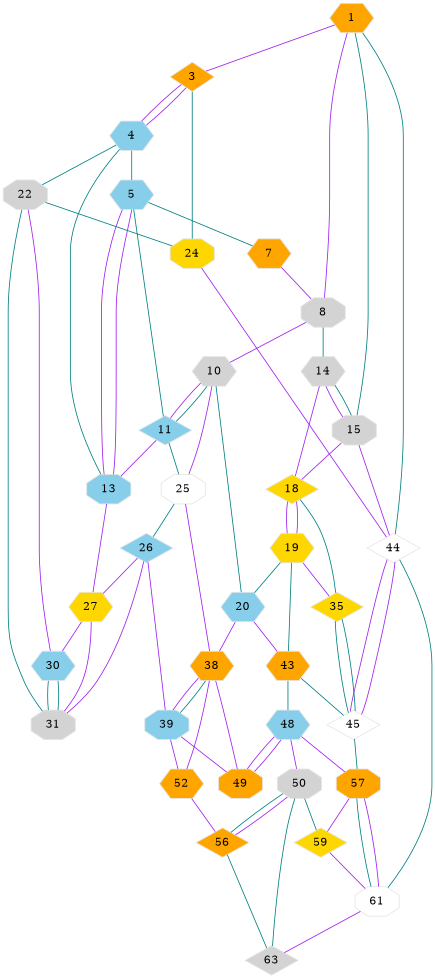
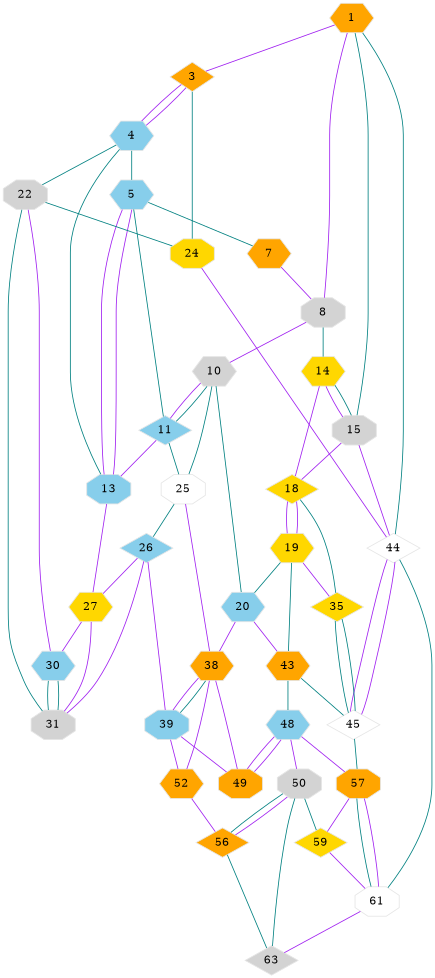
node "14": fillcolor lightgrey -> gold
edge "10" -- "25": color purple -> teal
